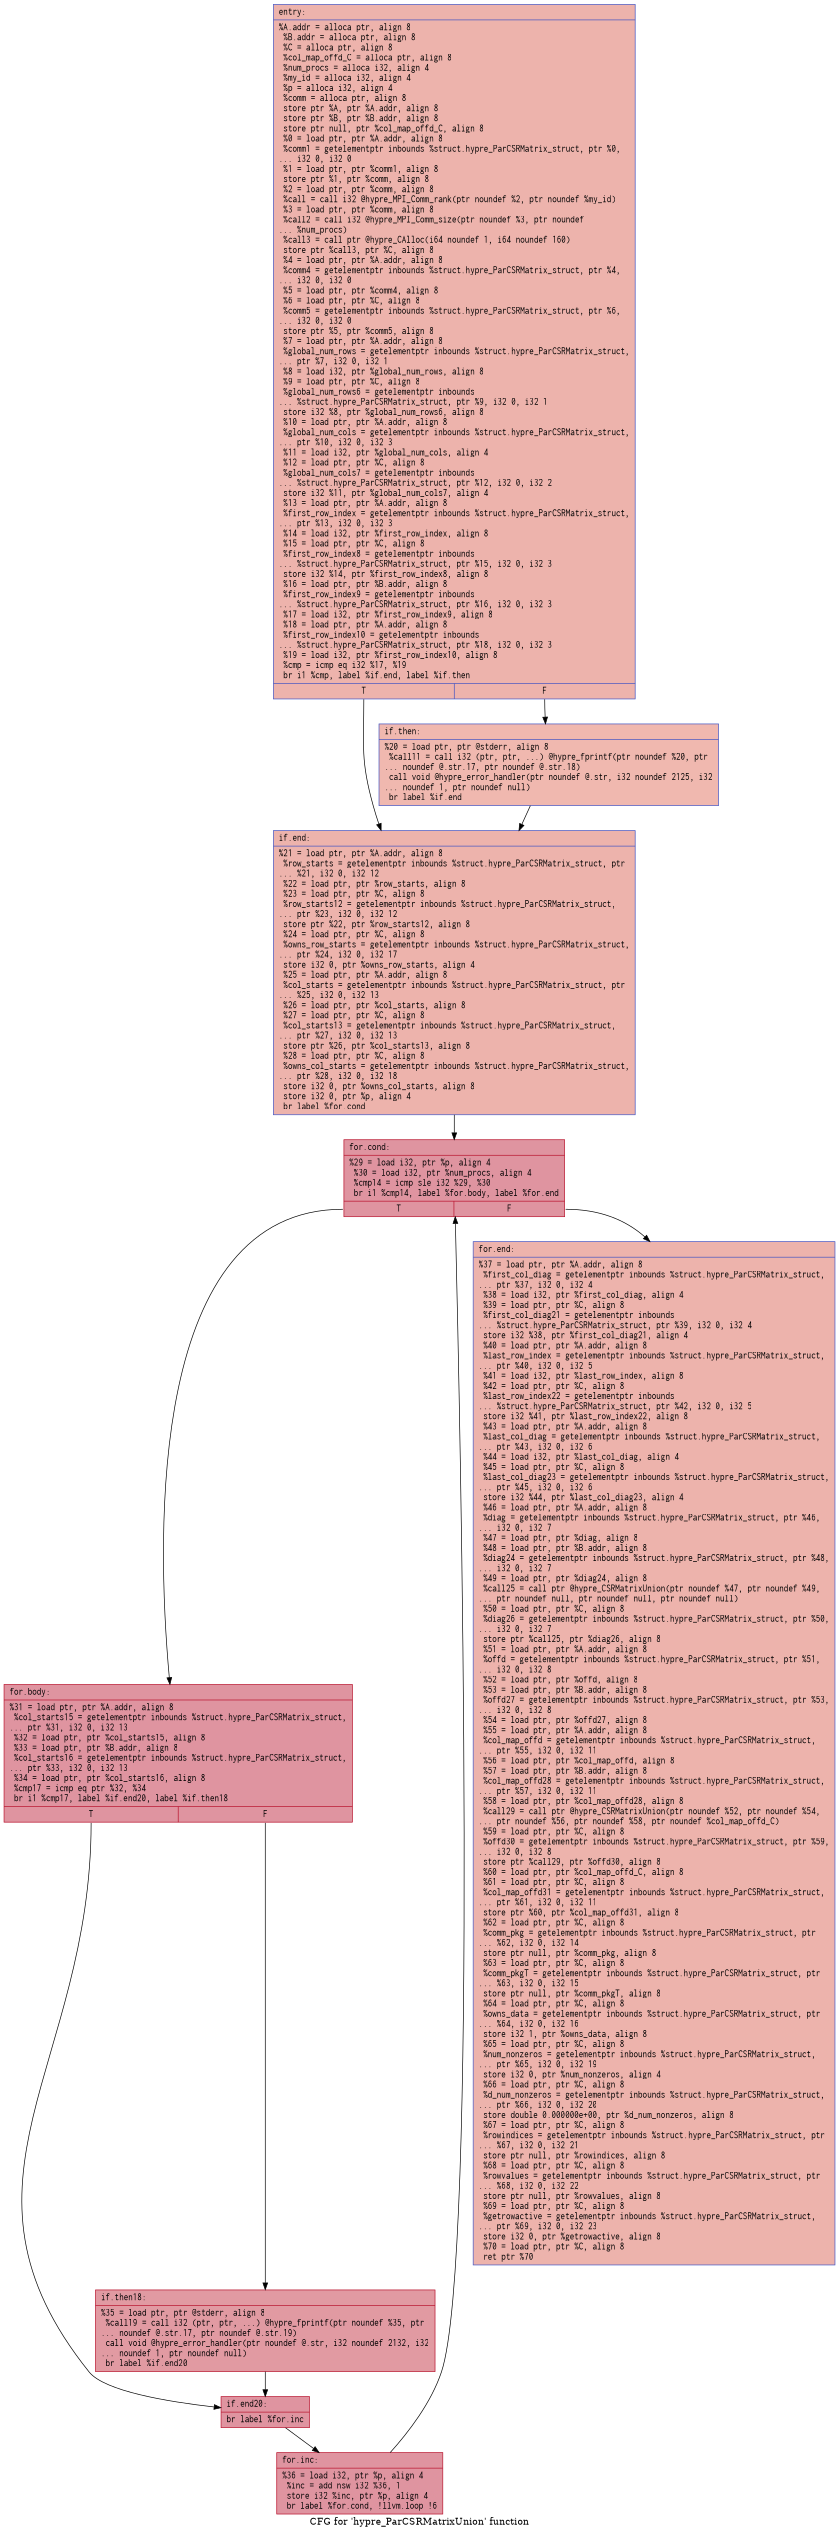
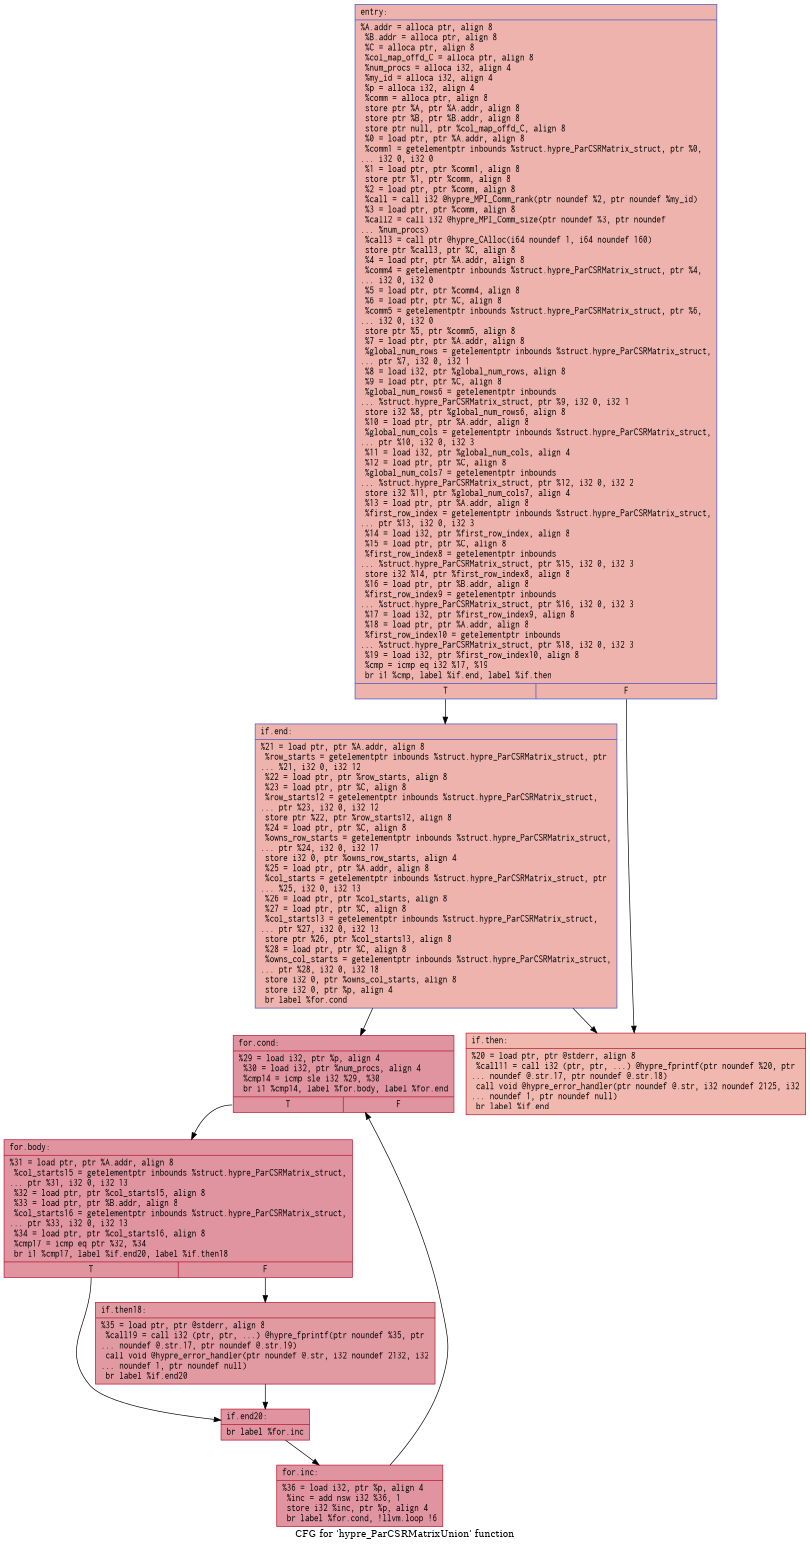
node "if.then:": color #3d50c3ff -> #b70d28ff
edge "if.then:" -> "if.end:": reversed
node "for.end:": removed
